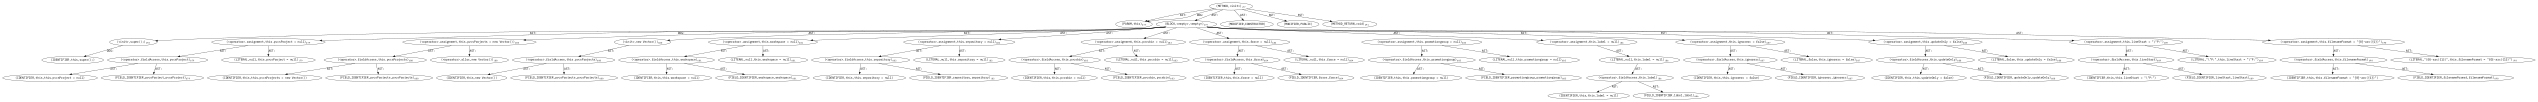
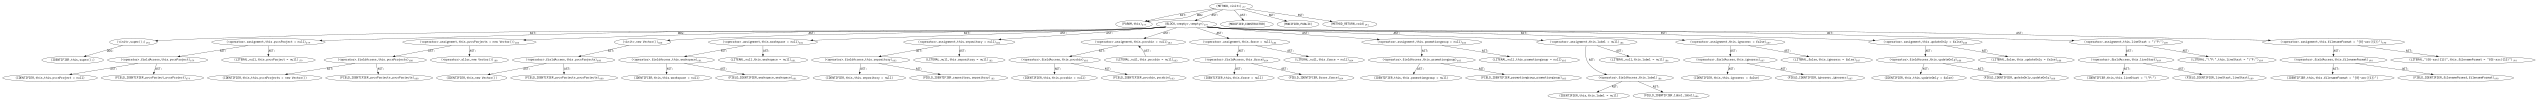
edge "(BLOCK,<empty>,<empty>)" -> "(<operator>.assignment,this.promotiongroup = null)": added, label "AST:"
edge "(<operator>.assignment,this.pvcsbin = null)" -> "(LITERAL,null,this.pvcsbin = null)": reversed
edge "(LITERAL,null,this.label = null)" -> "(<operator>.fieldAccess,this.label)": now "(<operator>.assignment,this.label = null)" -> "(<operator>.fieldAccess,this.label)"
